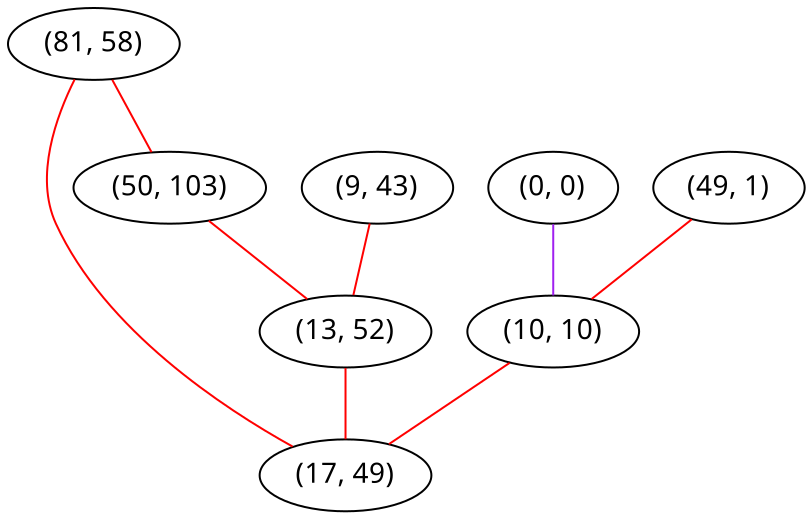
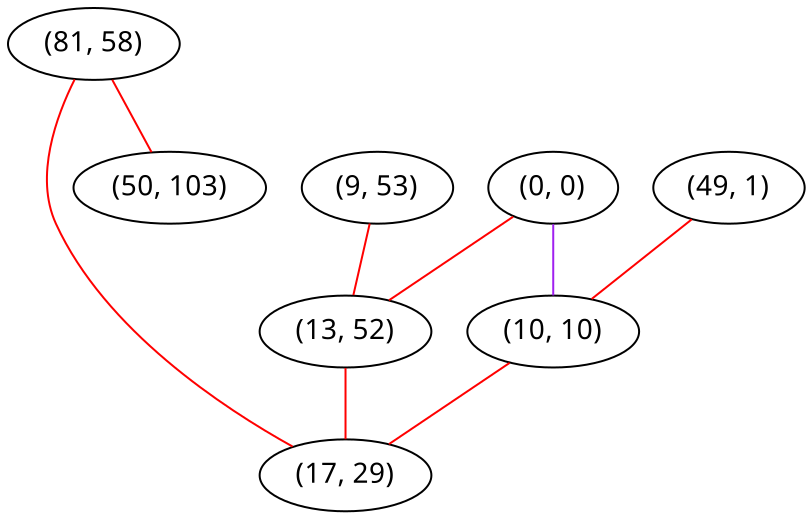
node "(9, 43)": label "(9, 43)" -> "(9, 53)"
edge "(50, 103)" -- "(13, 52)": now "(0, 0)" -- "(13, 52)"
node "(17, 49)": label "(17, 49)" -> "(17, 29)"
